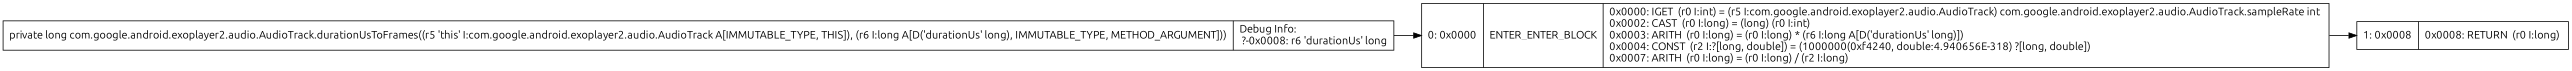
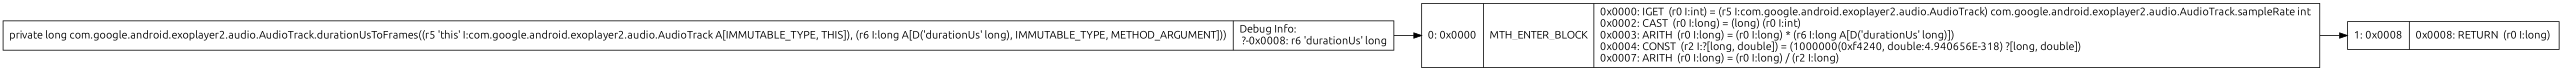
node "0: 0x0000": text "ENTER_ENTER_BLOCK" -> "MTH_ENTER_BLOCK"
